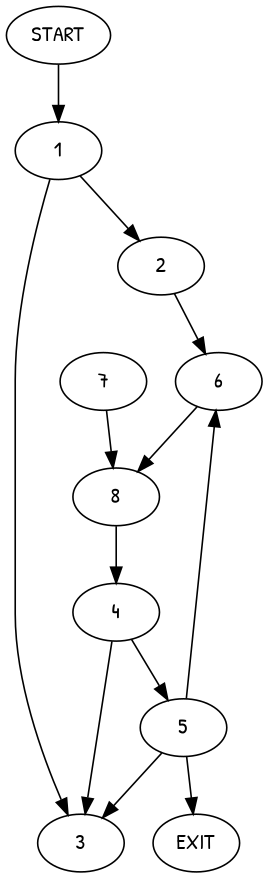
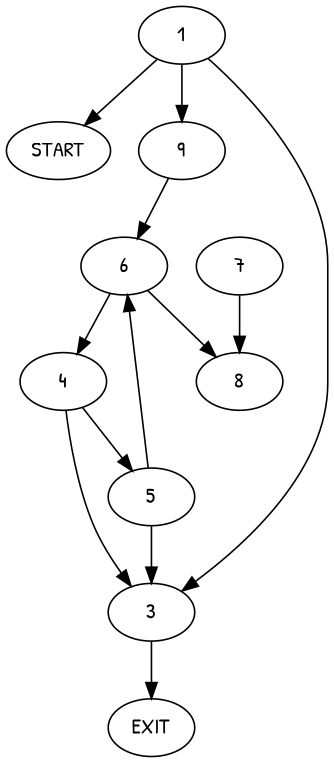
edge "START" -> "1": reversed
node "2": label "2" -> "9"
edge "8" -> "4": now "6" -> "4"
edge "5" -> "EXIT": now "3" -> "EXIT"
